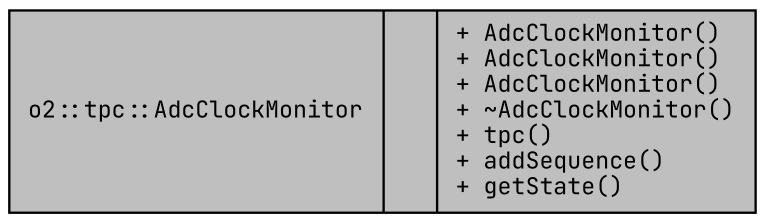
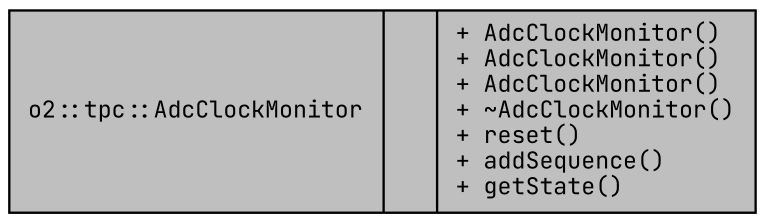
node "o2::tpc::AdcClockMonitor": text "+ tpc()" -> "+ reset()"
